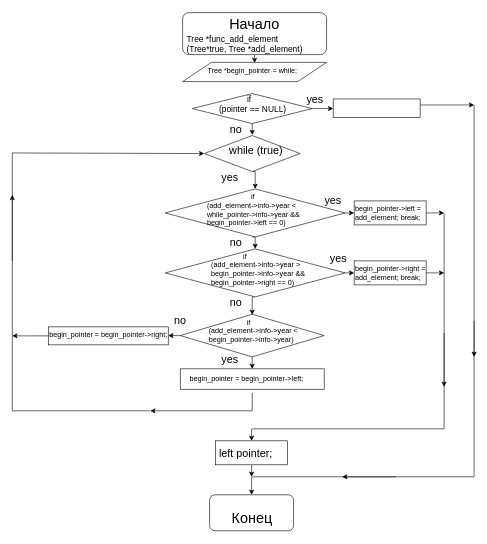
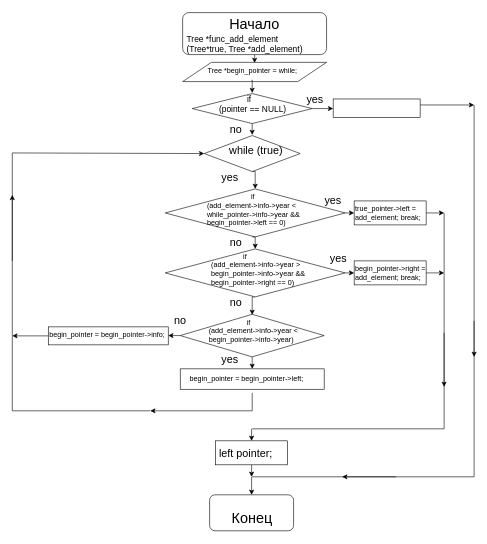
edge "Tree *begin_pointer = while;" -> "if (pointer == NULL)": added
node "begin_pointer->left = add_element; break;": label "begin_pointer->left = add_element; break;" -> "true_pointer->left = add_element; break;"
node "begin_pointer = begin_pointer->right;": label "begin_pointer = begin_pointer->right;" -> "begin_pointer = begin_pointer->info;"
